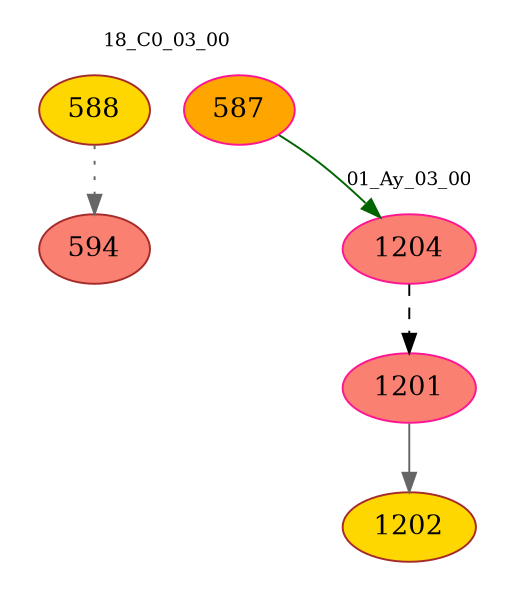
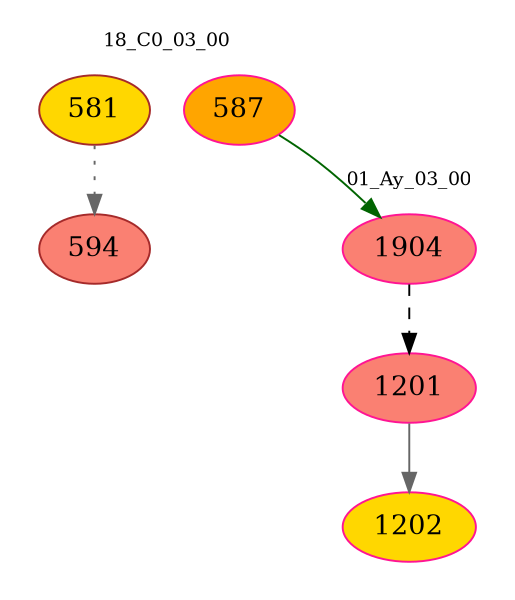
node "588": label "588" -> "581"
node "1204": label "1204" -> "1904"
node "1202": color brown -> deeppink
